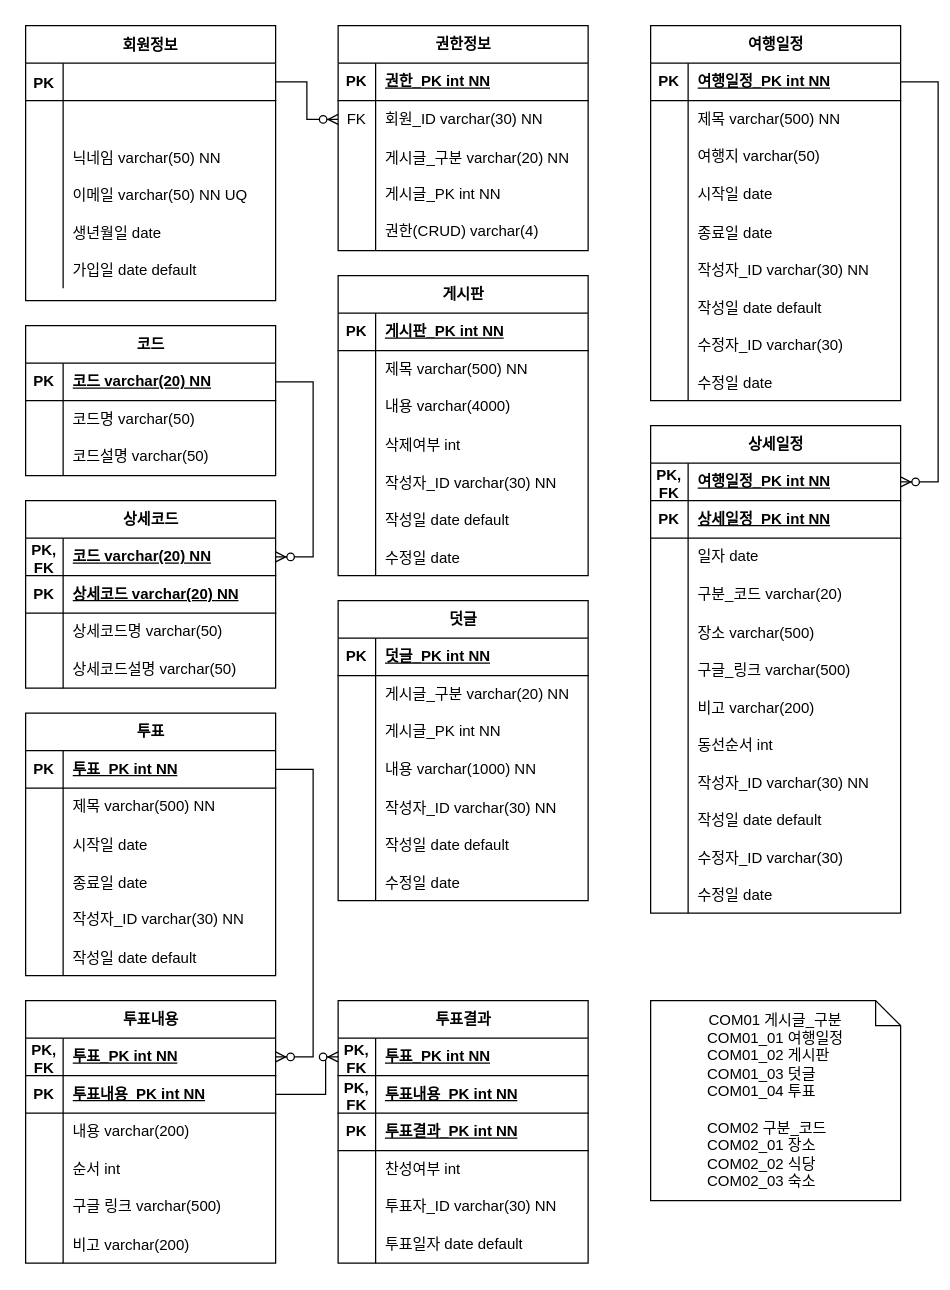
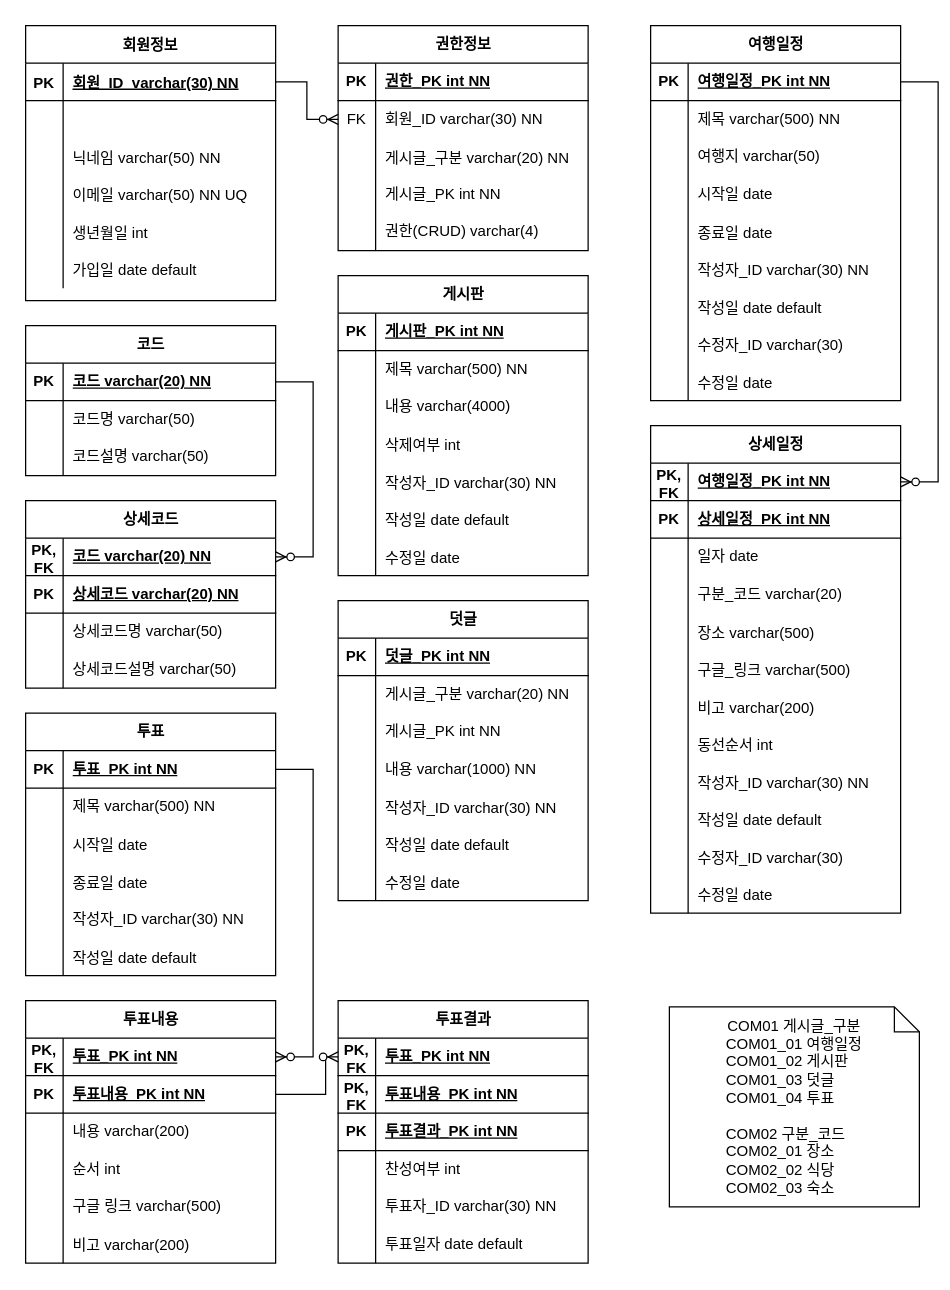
node "회원_ID_varchar(30) NN": added
node "생년월일 date": label "생년월일 date" -> "생년월일 int"
node "COM01 게시글_구분 COM01_01 여행일정 COM01_02 게시판 COM01_03 덧글 COM01_04 투표 COM02 구분_코드 COM02_01 장소 COM02_02 식당 COM02_03 숙소": moved (776, 1101) -> (794, 1107)
